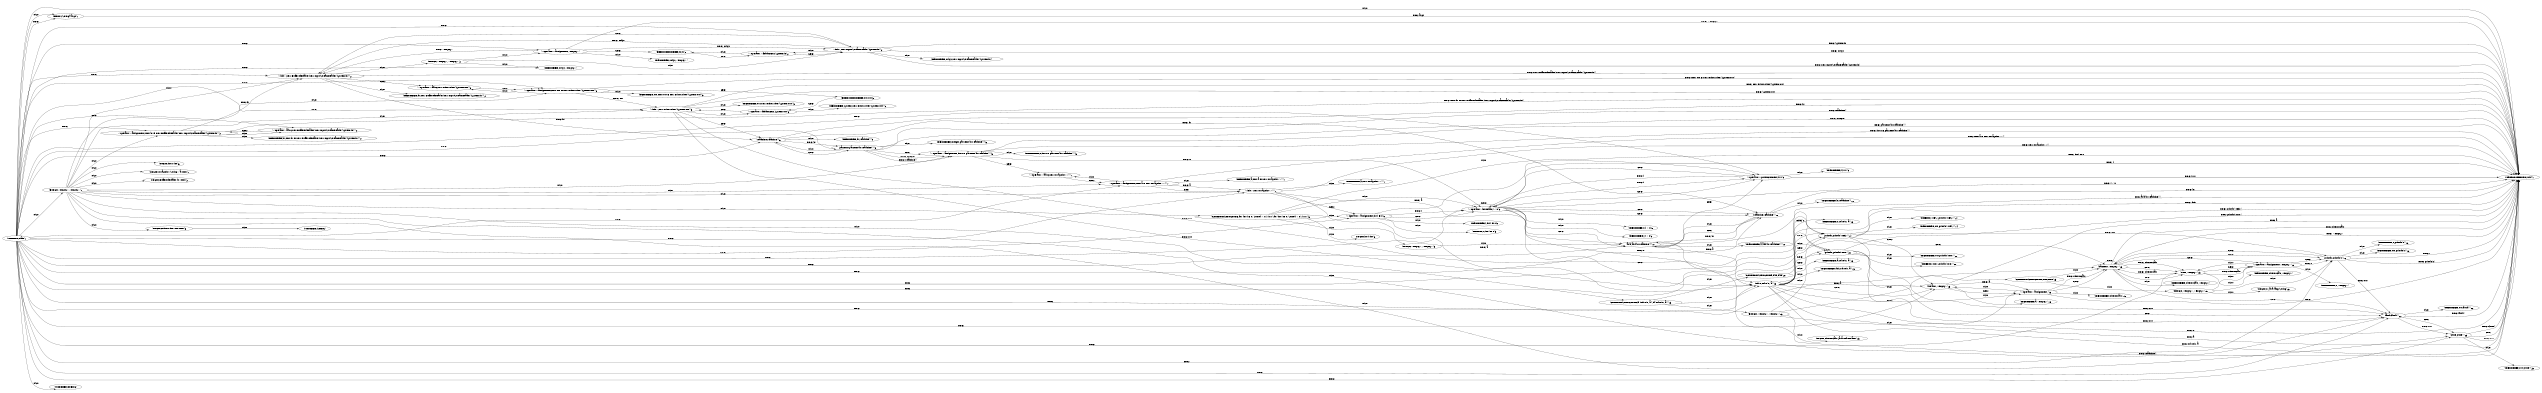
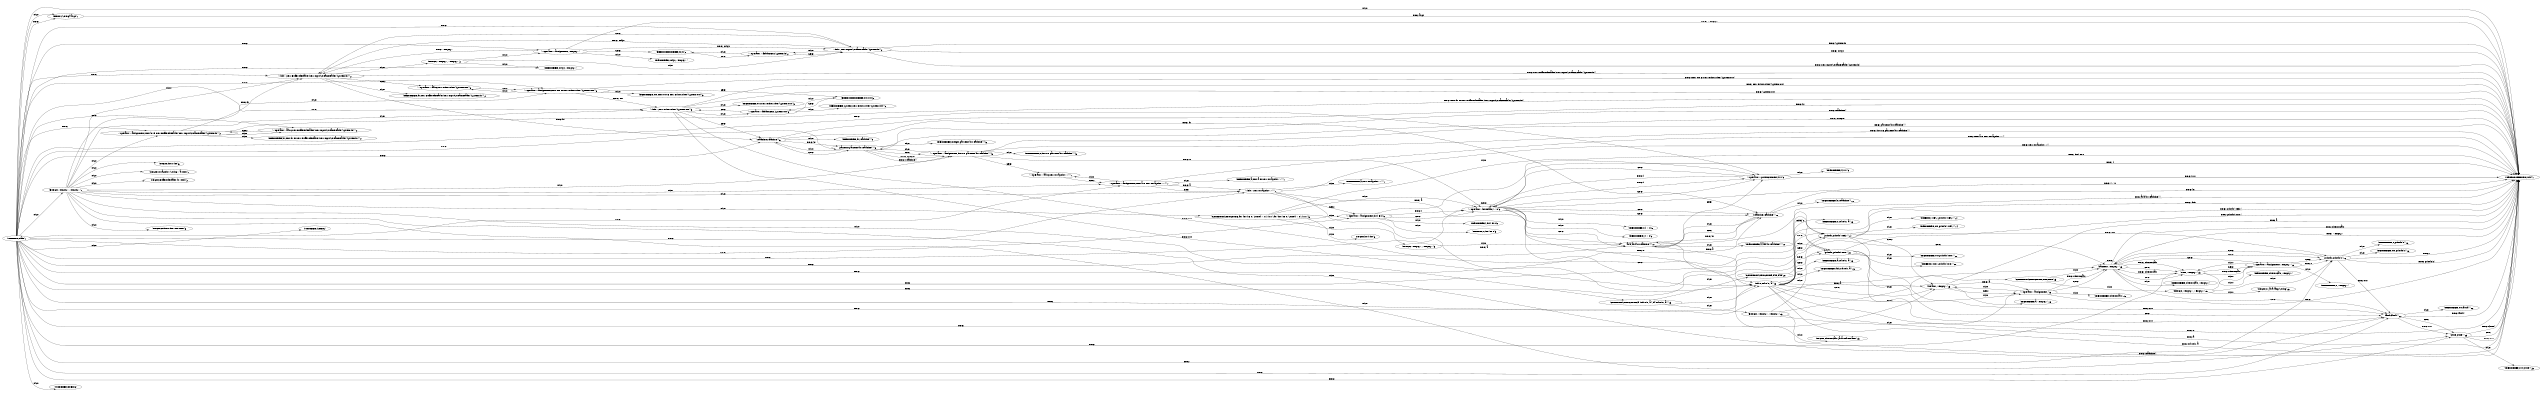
node "(IDENTIFIER,$obj0,new InputStreamReader(System.in))": removed
edge "(<operator>.fieldAccess,System.out)" -> "(FIELD_IDENTIFIER,out,out)": added, label "AST:"
edge "(<operator>.assignment,int n = parseInt(br.readLine()))" -> "(parseInt,parseInt(br.readLine()))": added, label "AST:"
edge "(LOCAL,PrintWriter out: ANY)" -> "(MODIFIER,STATIC)": now "(METHOD,main)" -> "(MODIFIER,STATIC)"
